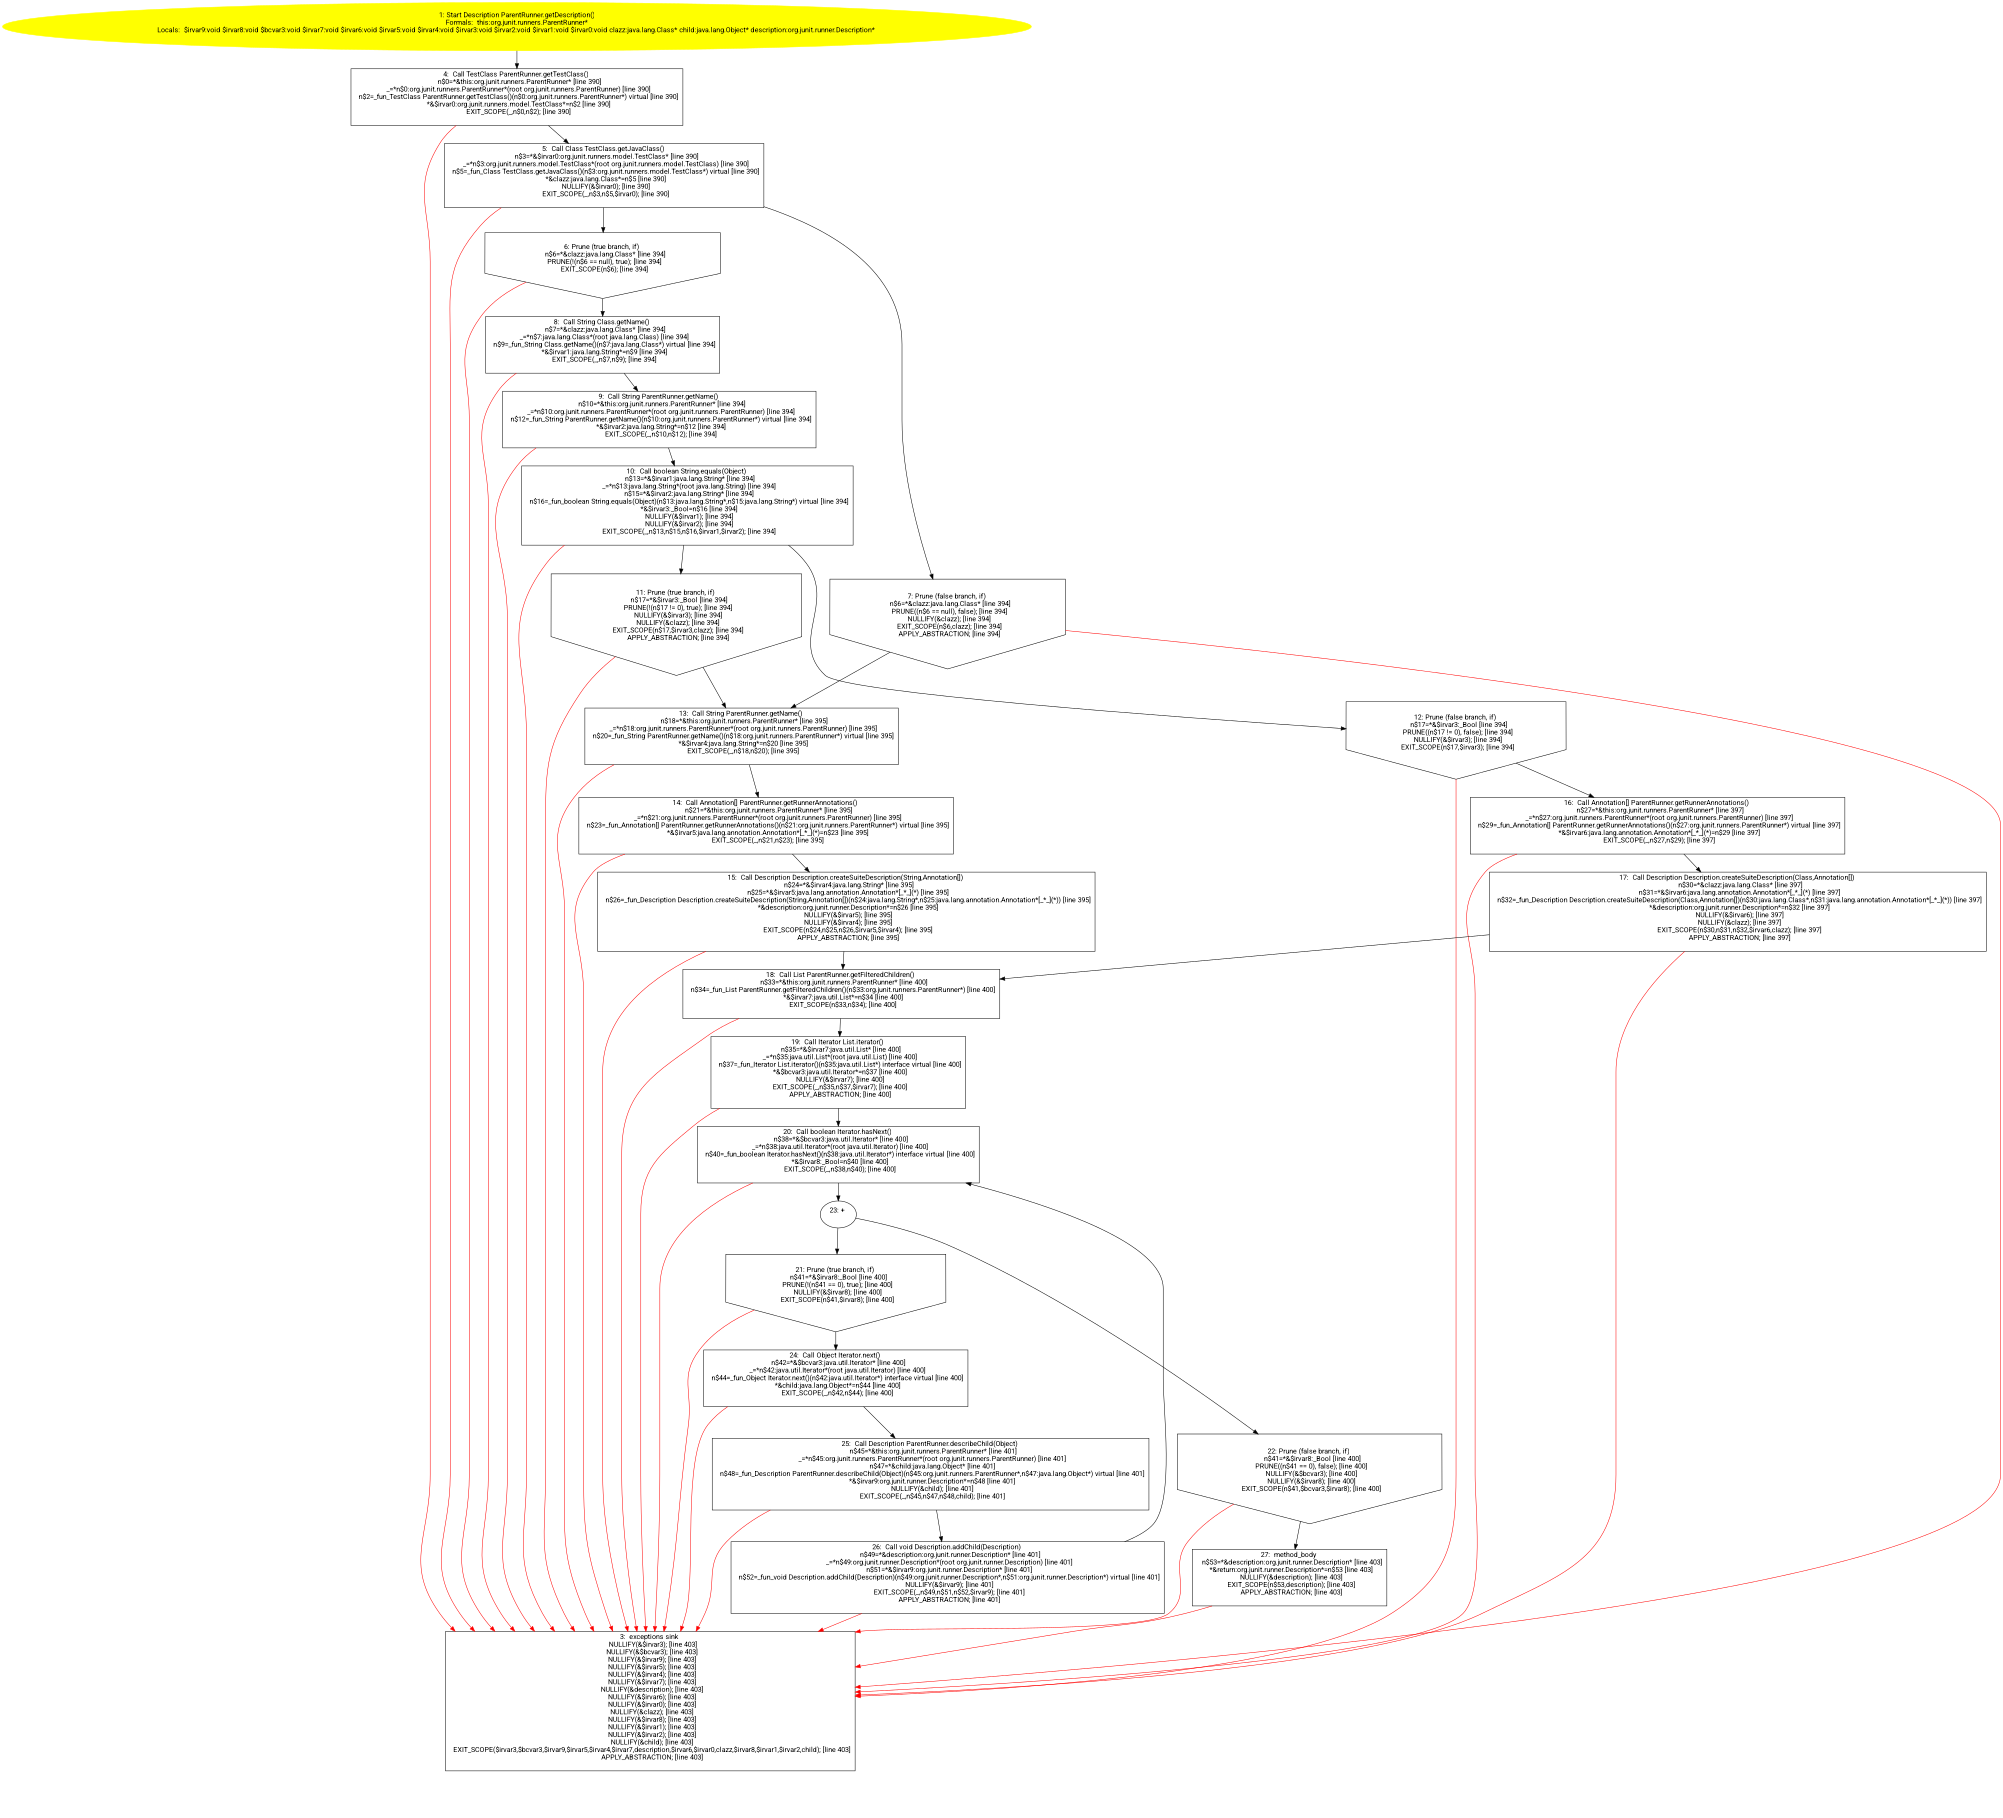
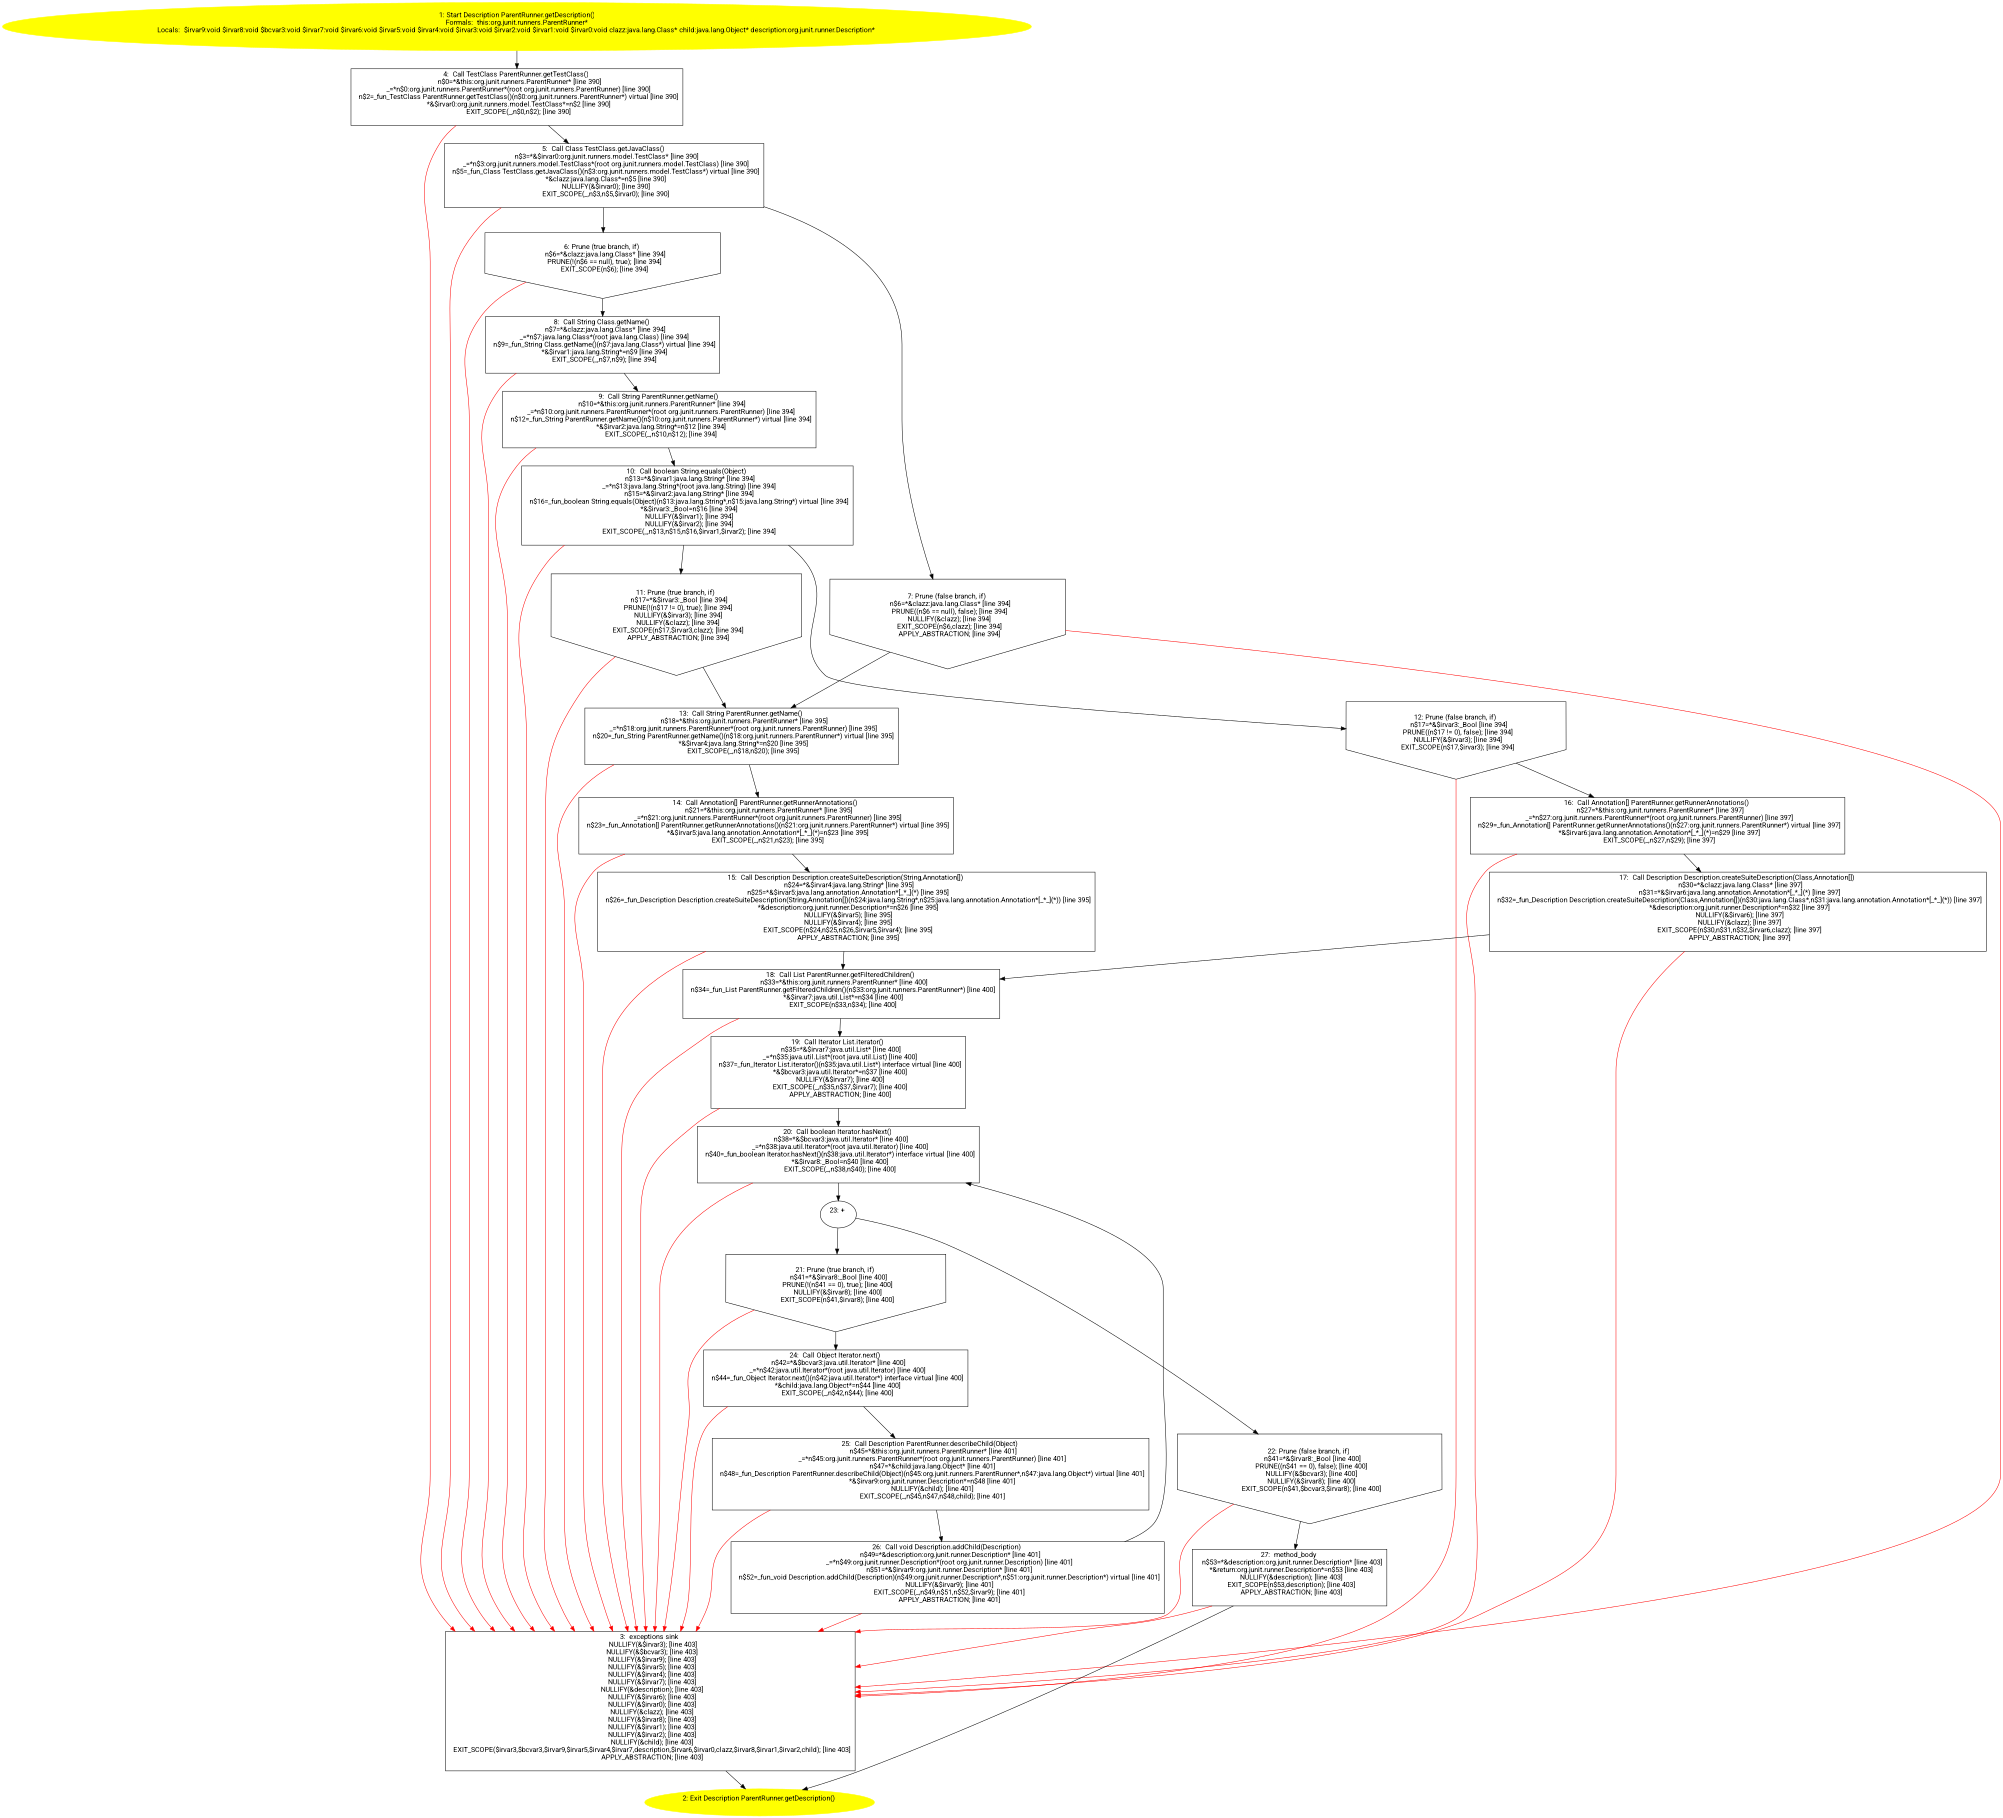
node "2: Exit Description ParentRunner.getDescription()": added
